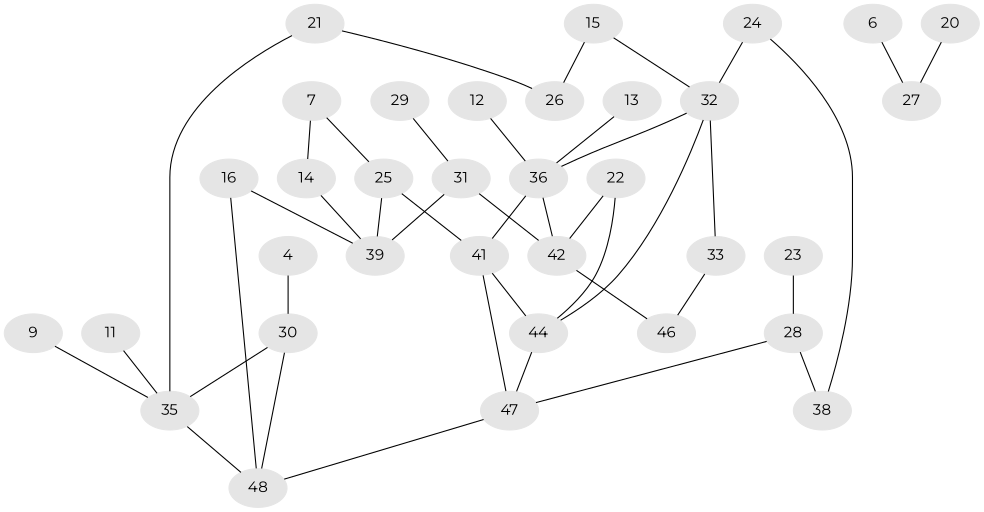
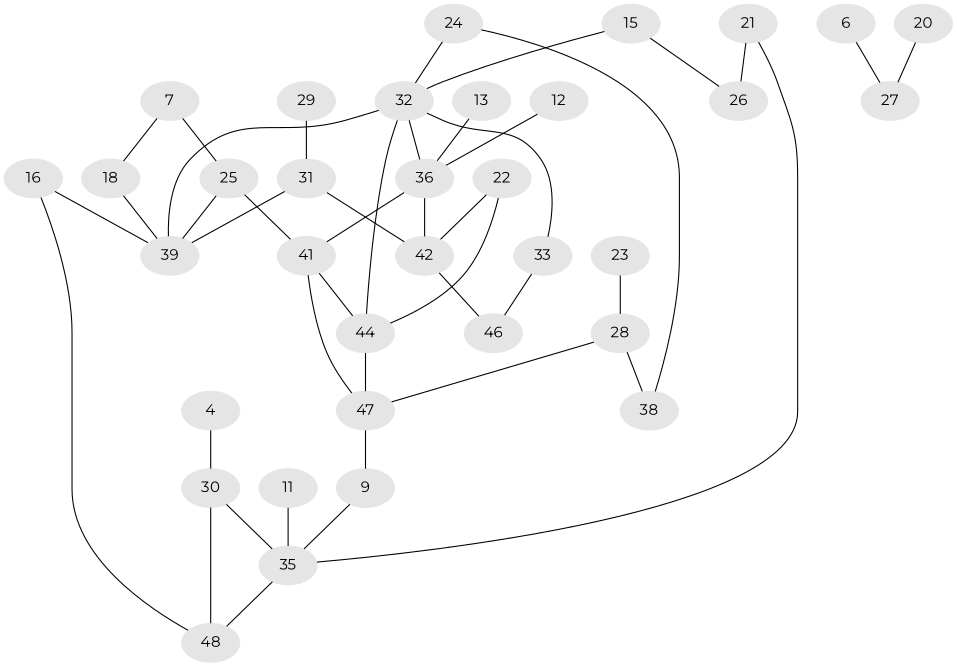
edge "32" -- "39": added
node "14": label "14" -> "18"
edge "47" -- "48": now "47" -- "9"
